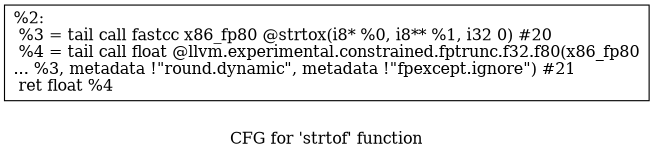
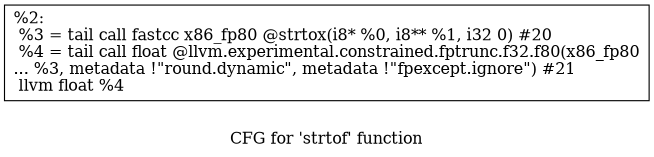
node "%2:": text "ret float %4" -> "llvm float %4"
